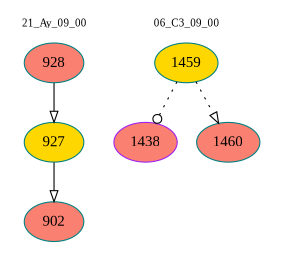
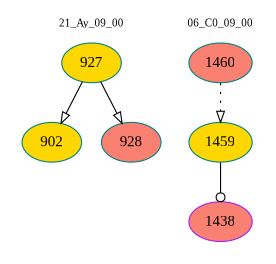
cluster "06_C3_09_00": label "06_C3_09_00" -> "06_C0_09_00"
edge "928" -> "927": reversed
edge "1459" -> "1438": style dotted -> solid
edge "1459" -> "1460": reversed
node "902": fillcolor salmon -> gold
